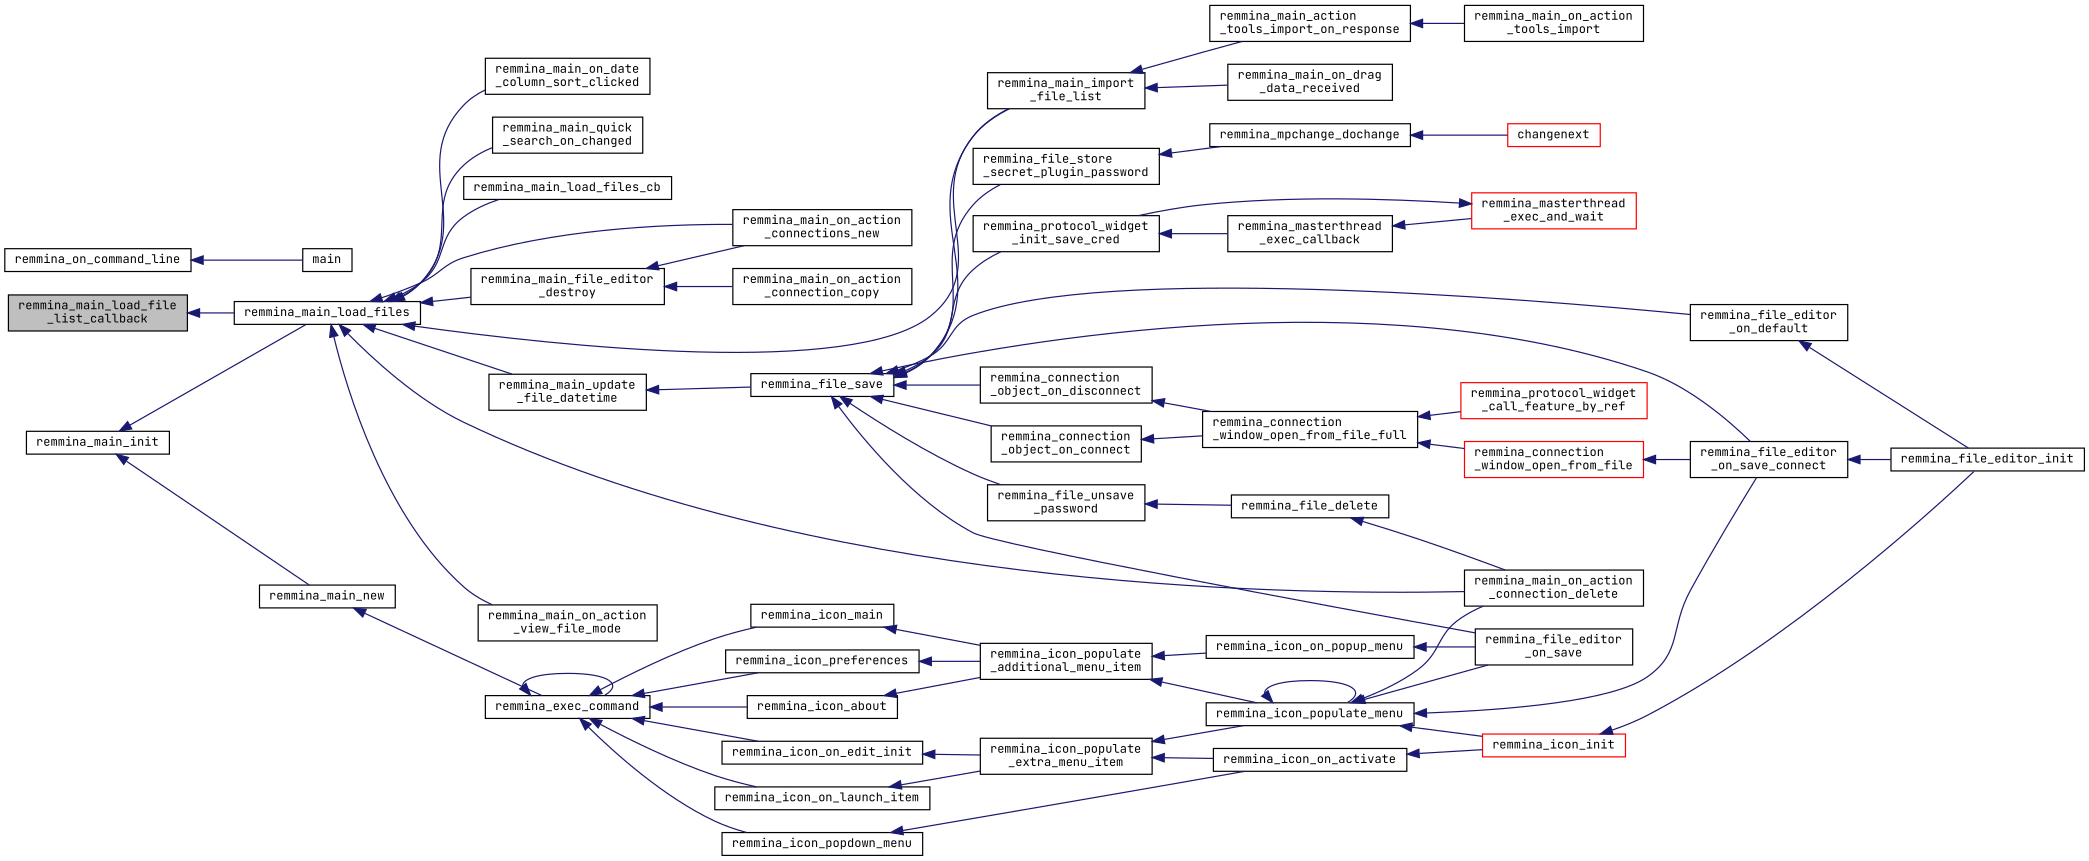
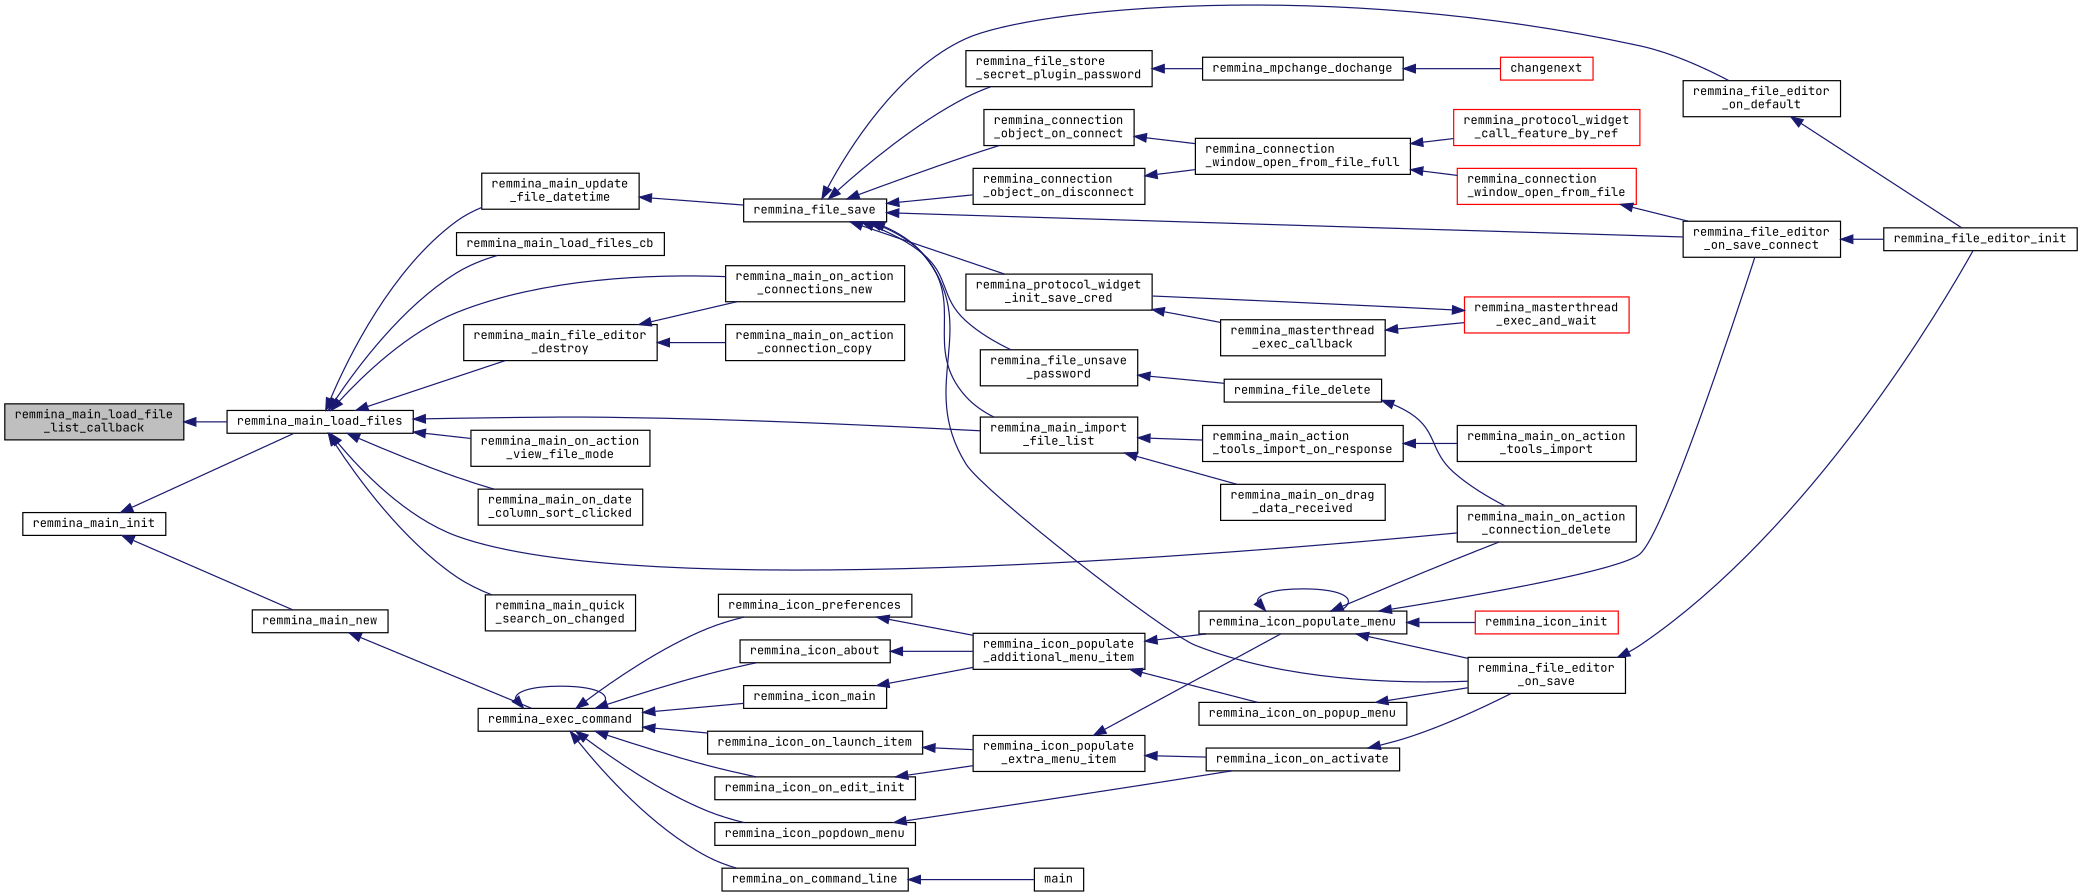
edge "remmina_file_editor_init" -> "remmina_icon_init": now "remmina_file_editor_init" -> "remmina_file_editor _on_save"
edge "remmina_icon_init" -> "remmina_icon_on_activate": now "remmina_file_editor _on_save" -> "remmina_icon_on_activate"
edge "remmina_on_command_line" -> "remmina_exec_command": added
